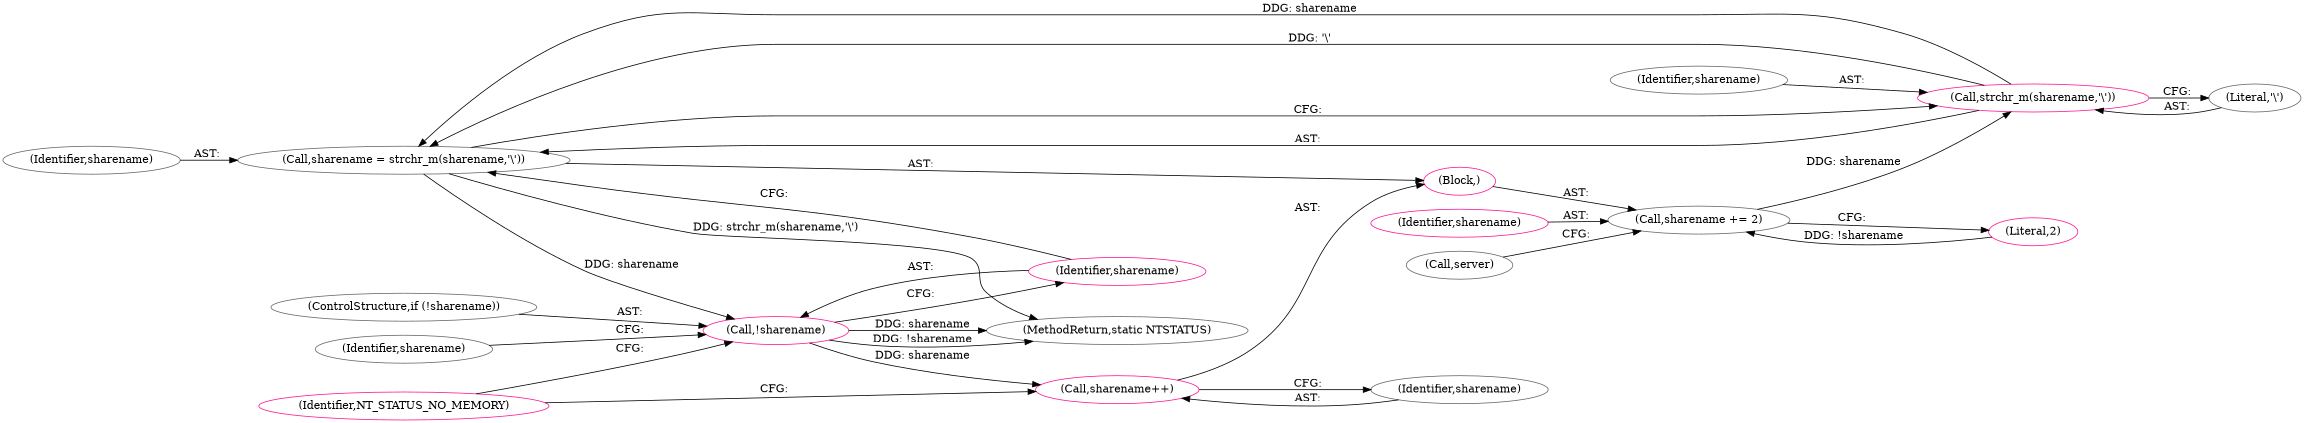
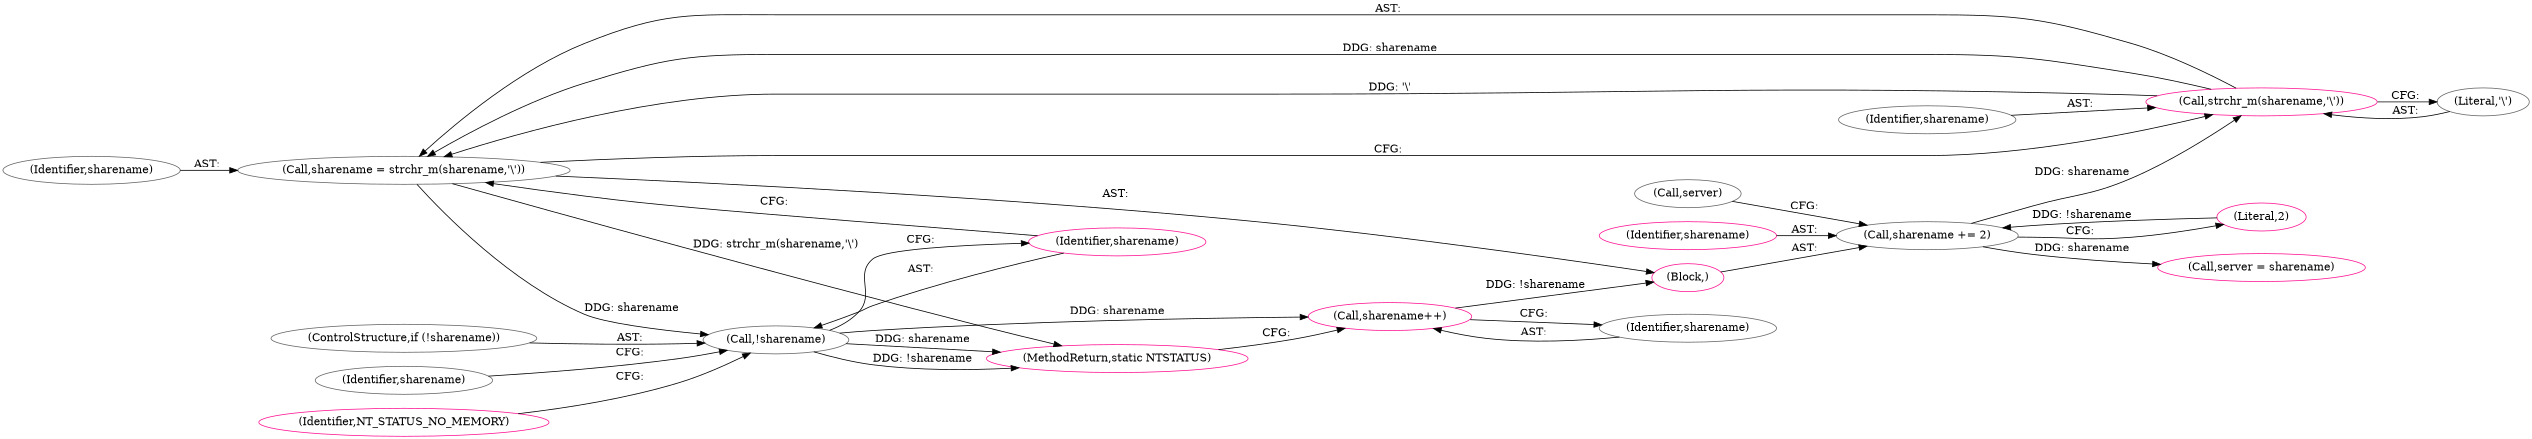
edge "(Call,sharename++)" -> "(Block,)": label "AST: " -> "DDG: !sharename"
node "(Call,server = sharename)": added
node "(Call,!sharename)": color deeppink -> gray40
node "(MethodReturn,static NTSTATUS)": color gray40 -> deeppink
edge "(Identifier,NT_STATUS_NO_MEMORY)" -> "(Call,sharename++)": now "(MethodReturn,static NTSTATUS)" -> "(Call,sharename++)"
